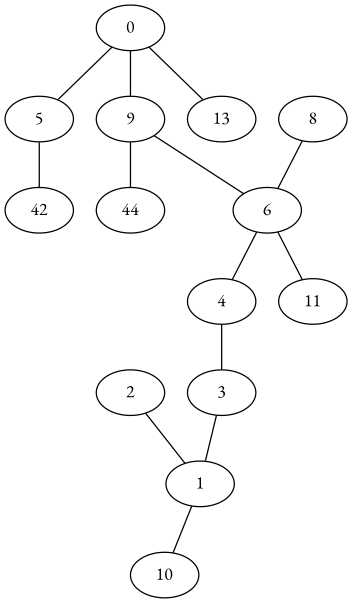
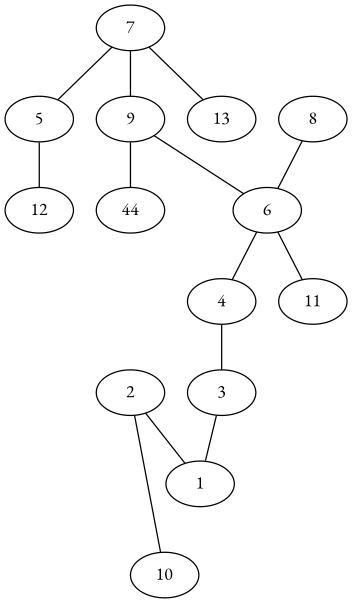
node "0": label "0" -> "7"
node "42": label "42" -> "12"
edge "1" -- "10": now "2" -- "10"
